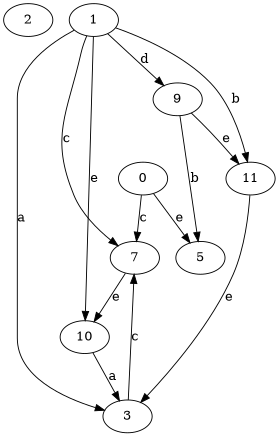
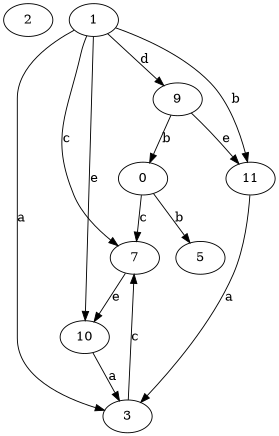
edge "9" -> "5": now "9" -> "0"
edge "0" -> "5": label "e" -> "b"
edge "11" -> "3": label "e" -> "a"
